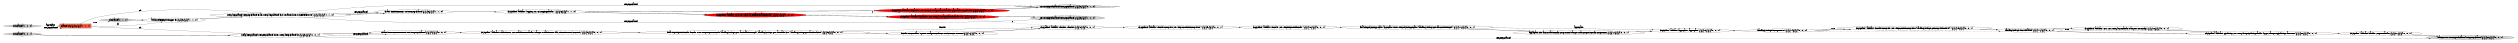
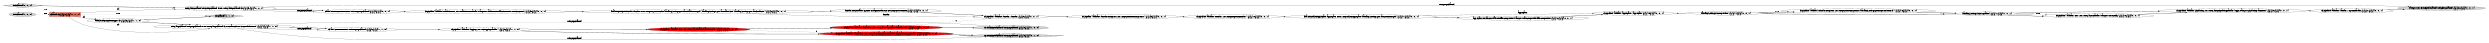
edge "initChannel['0', '1', '0']" -> "addClosedExceptionLogger(ch)@@@3@@@['1', '1', '0']": reversed
edge "initChannel['1', '0', '0']" -> "Channel ch@@@2@@@['1', '1', '1']": label "aggregator" -> "true"
node "initChannel['1', '0', '0']": shape diamond -> ellipse
edge "initChannel['0', '0', '1']" -> "Channel ch@@@2@@@['1', '1', '1']": label "nettyTcpChannel" -> "true"
node "handlingSettings.isCorsEnabled()@@@17@@@['0', '0', '1']": shape ellipse -> diamond
edge "handlingSettings.isCompression()@@@14@@@['0', '0', '1']" -> "handlingSettings.isCorsEnabled()@@@17@@@['0', '0', '1']": style dashed -> bold
